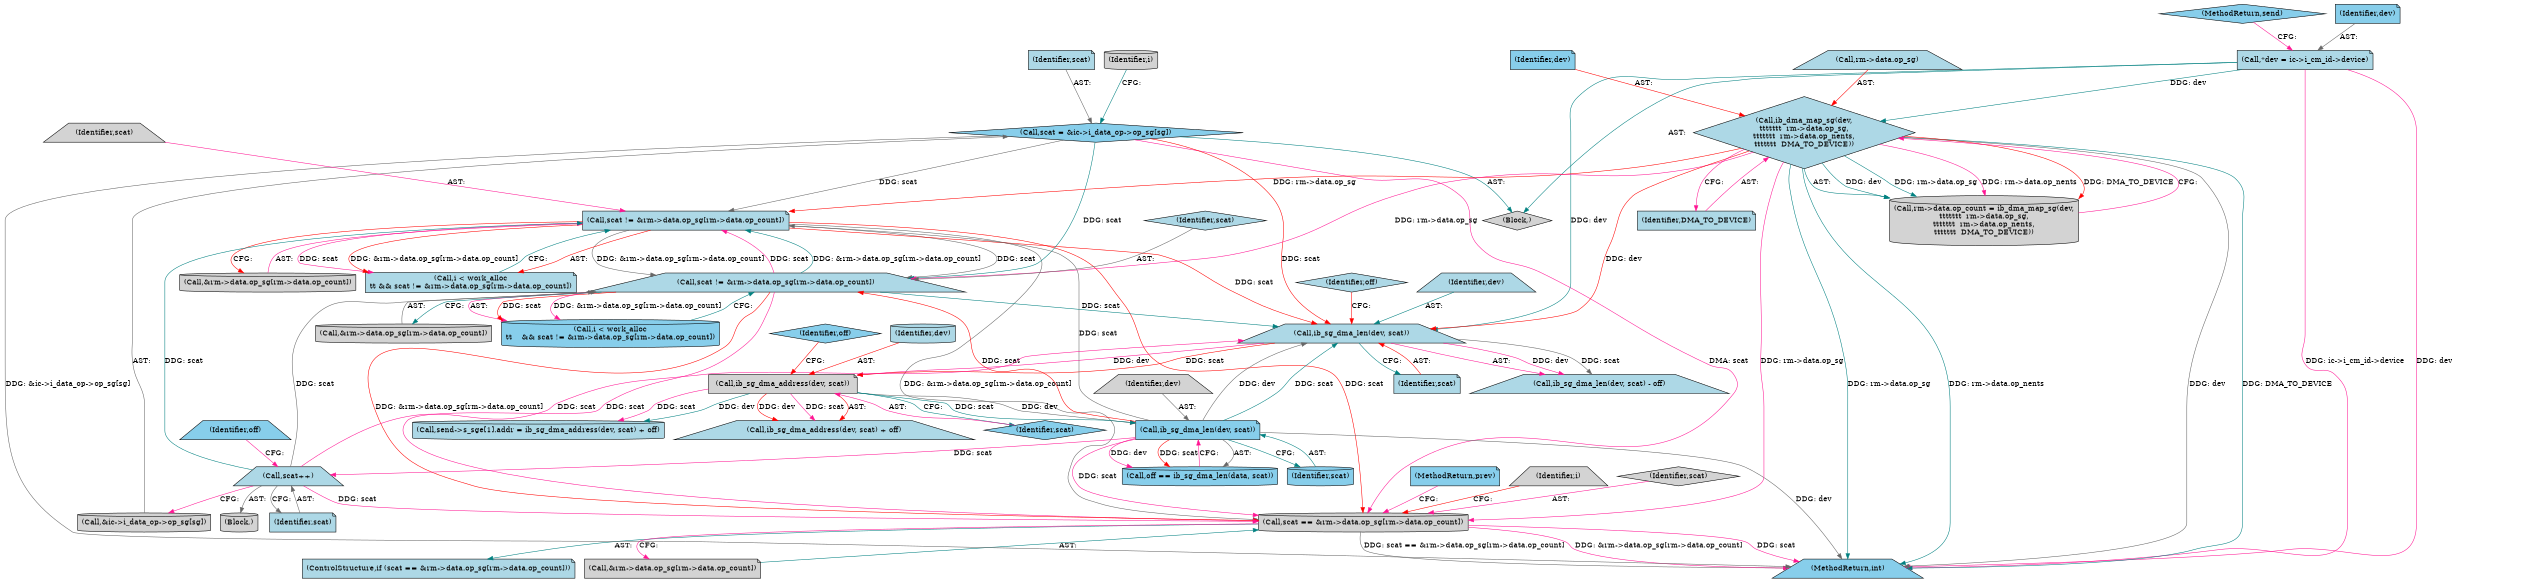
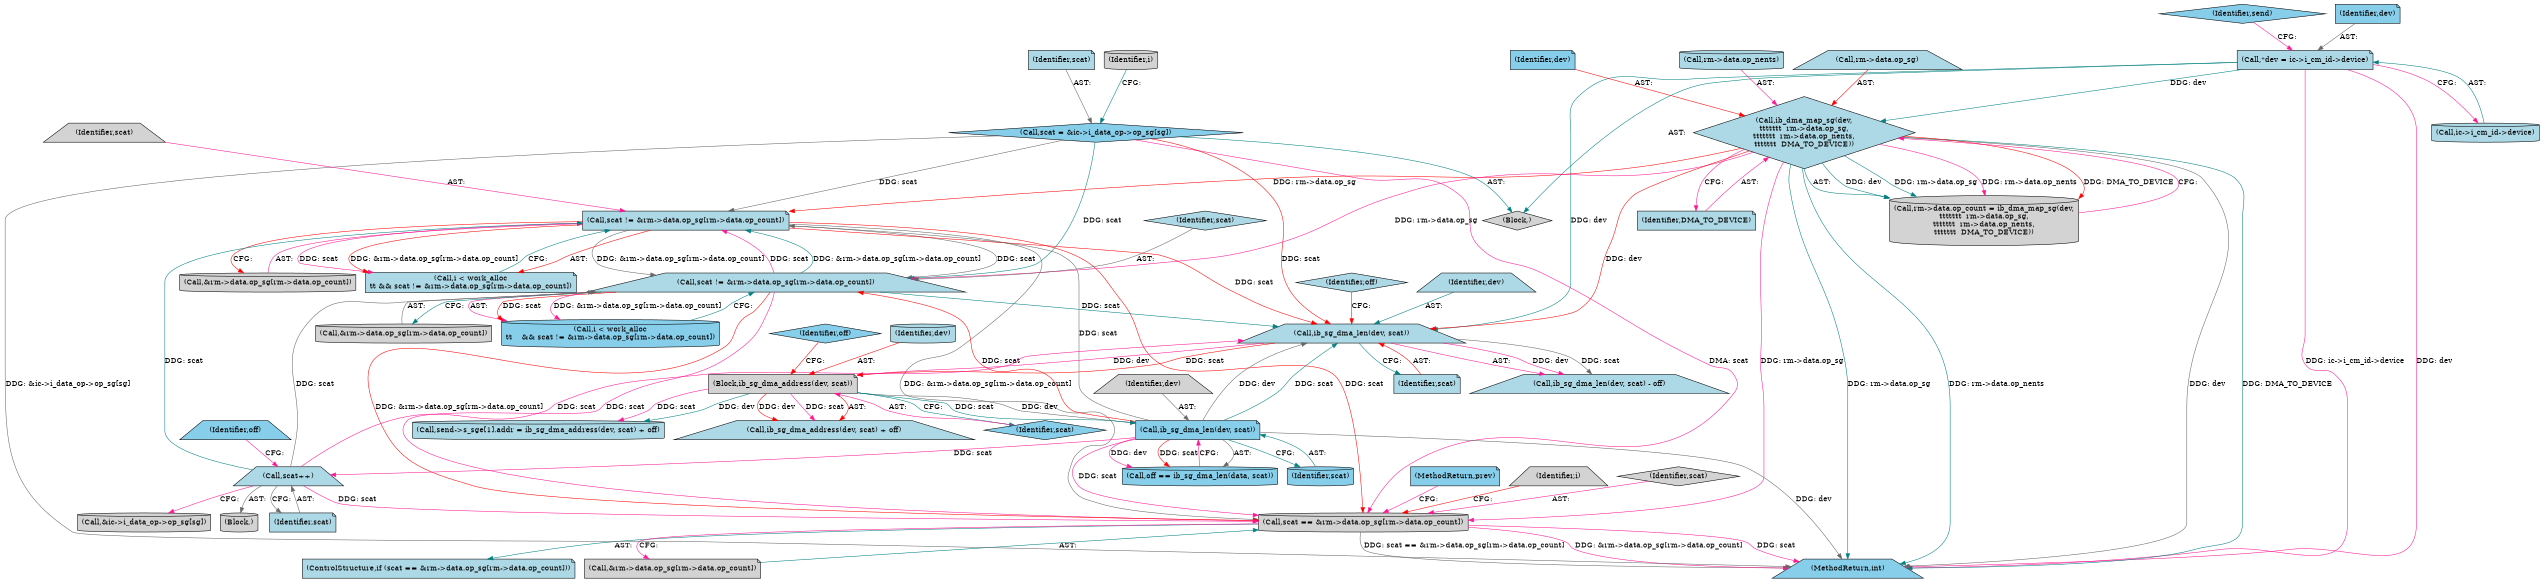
node "(MethodReturn,send)": label "(MethodReturn,send)" -> "(Identifier,send)"
node "(Call,rm->data.op_nents)": added
node "(Call,ic->i_cm_id->device)": added
edge "(Call,&ic->i_data_op->op_sg[sg])" -> "(Call,scat = &ic->i_data_op->op_sg[sg])": removed, label "AST:"
node "(Call,ib_sg_dma_address(dev, scat))": label "(Call,ib_sg_dma_address(dev, scat))" -> "(Block,ib_sg_dma_address(dev, scat))"
